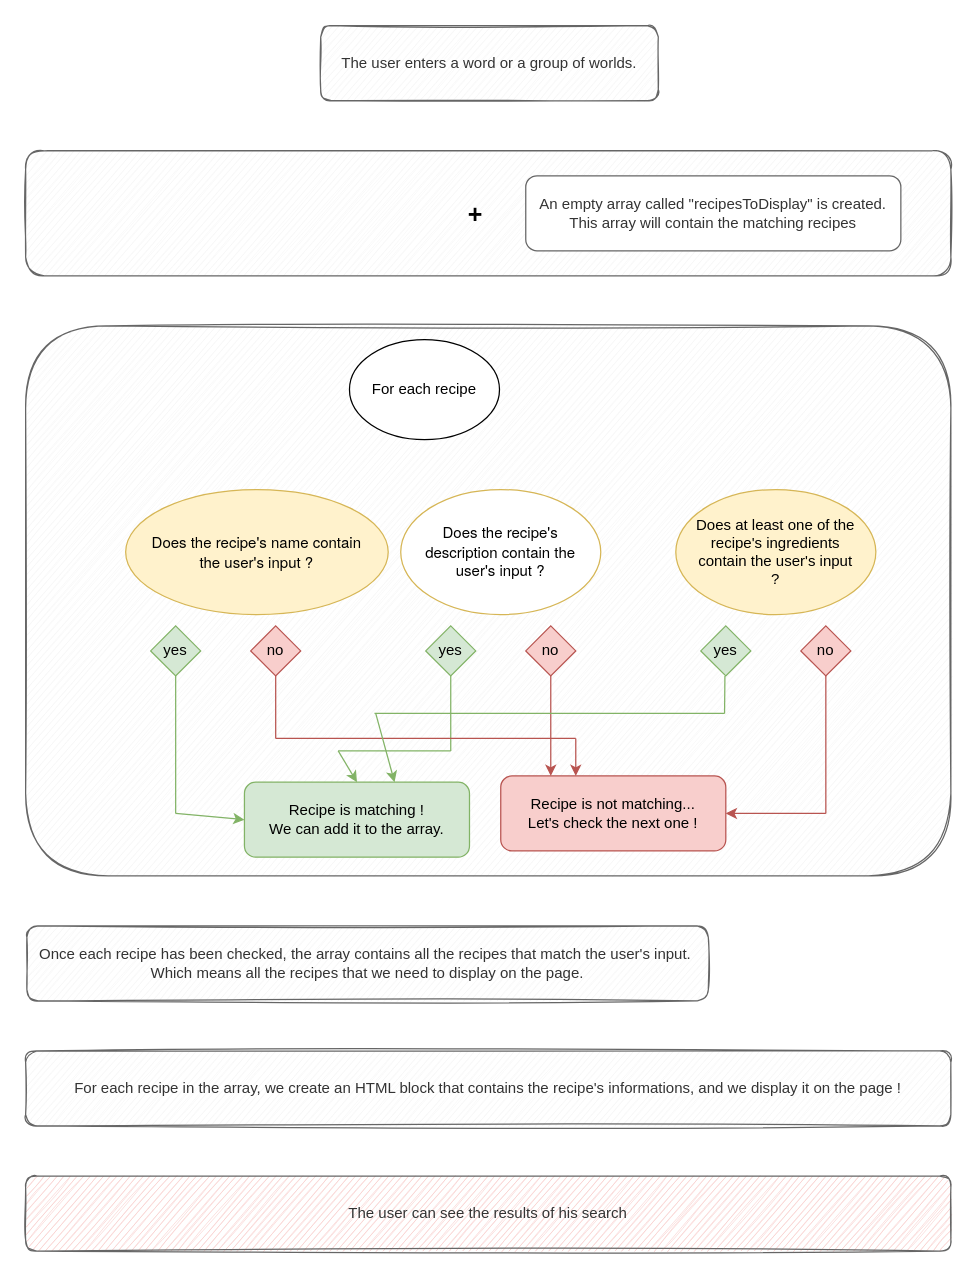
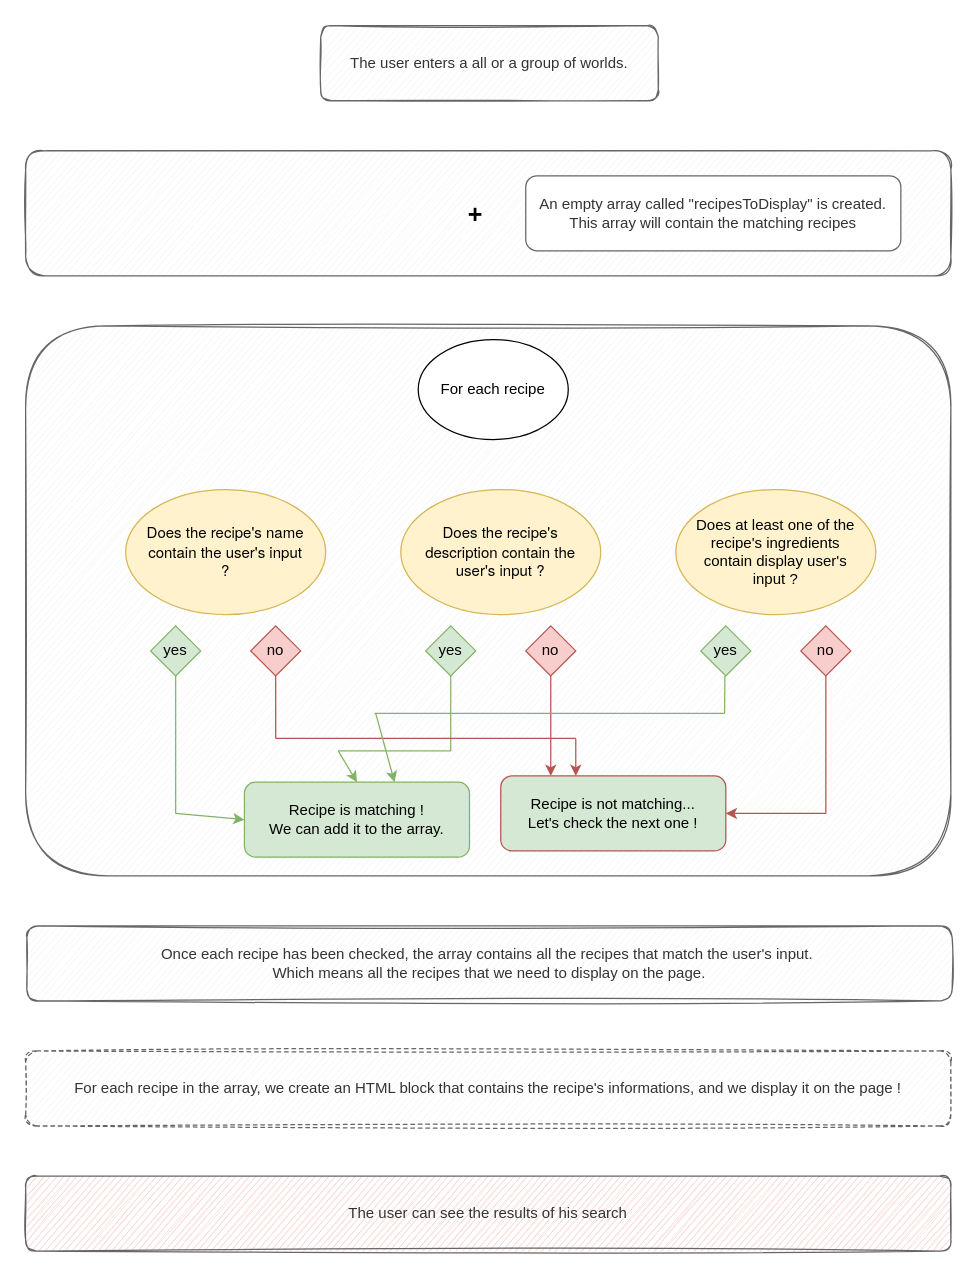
node "The user enters a word or a group of worlds.": label "The user enters a word or a group of worlds." -> "The user enters a all or a group of worlds."
node "For each recipe": moved (424, 389) -> (493, 389)
node "Does the recipe's name contain the user's input ?": size 263x125 -> 200x125
node "Does the recipe's description contain the user's input ?": fillcolor #ffffff -> #fff2cc
node "Does at least one of the recipe's ingredients contain the user's input ?": label "Does at least one of the recipe's ingredients contain the user's input ?" -> "Does at least one of the recipe's ingredients contain display user's input ?"
node "Recipe is not matching... Let's check the next one !": fillcolor #f8cecc -> #d5e8d4
node "Once each recipe has been checked, the array contains all the recipes that match the user's input. Which means all the recipes that we need to display on the page.": size 681x75 -> 925x75
node "For each recipe in the array, we create an HTML block that contains the recipe's informations, and we display it on the page !": style solid -> dashed
